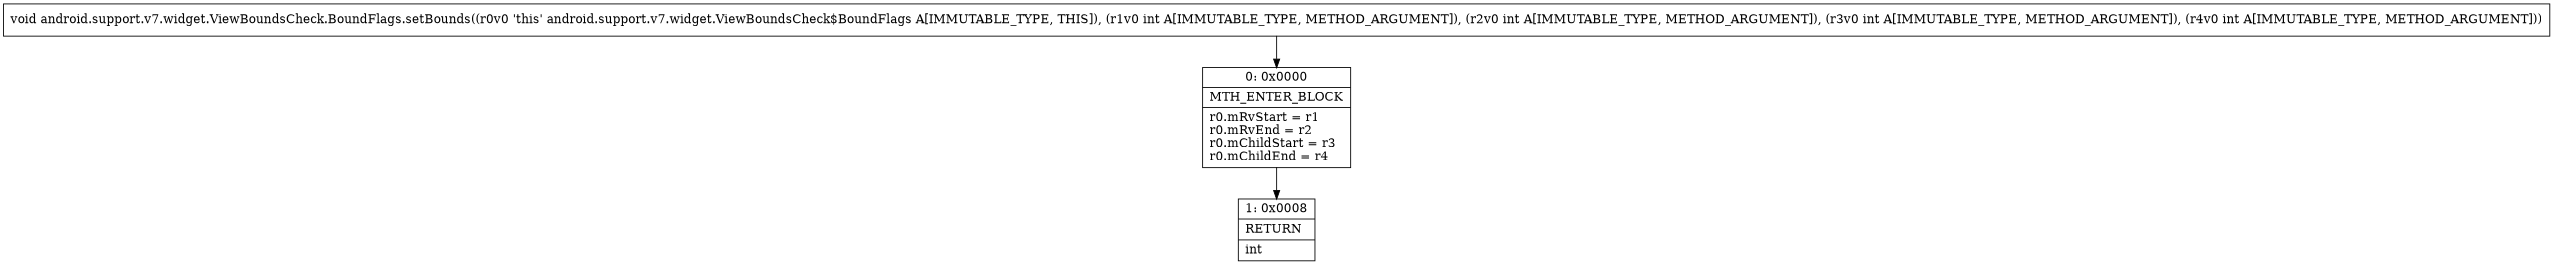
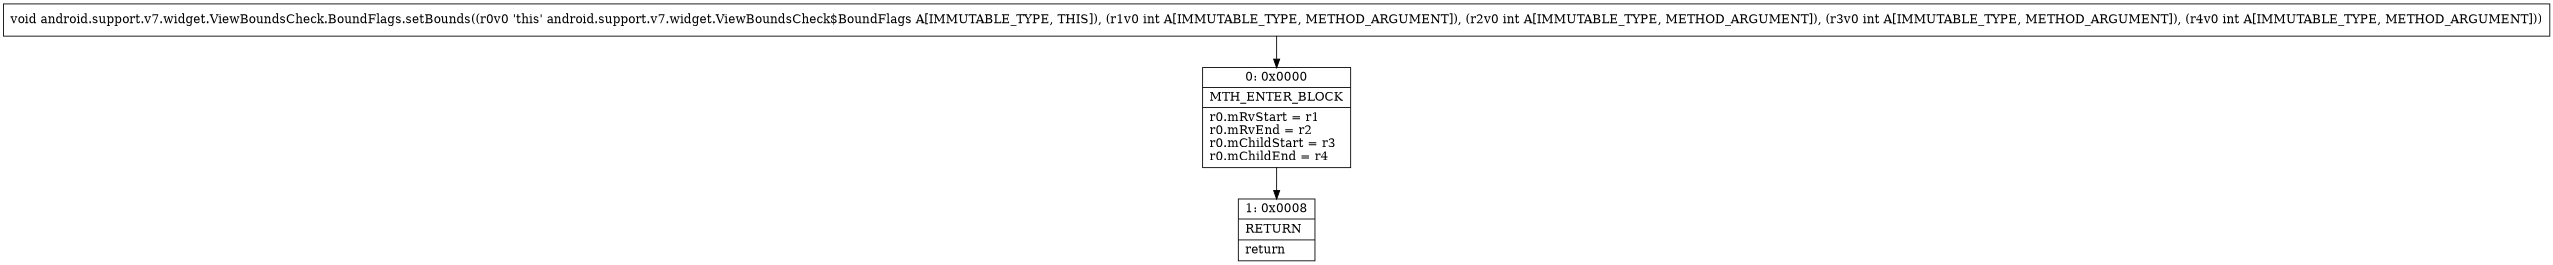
node "1: 0x0008": text "int" -> "return"
